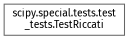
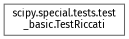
node "scipy.special.tests.test _tests.TestRiccati": label "scipy.special.tests.test _tests.TestRiccati" -> "scipy.special.tests.test _basic.TestRiccati"
